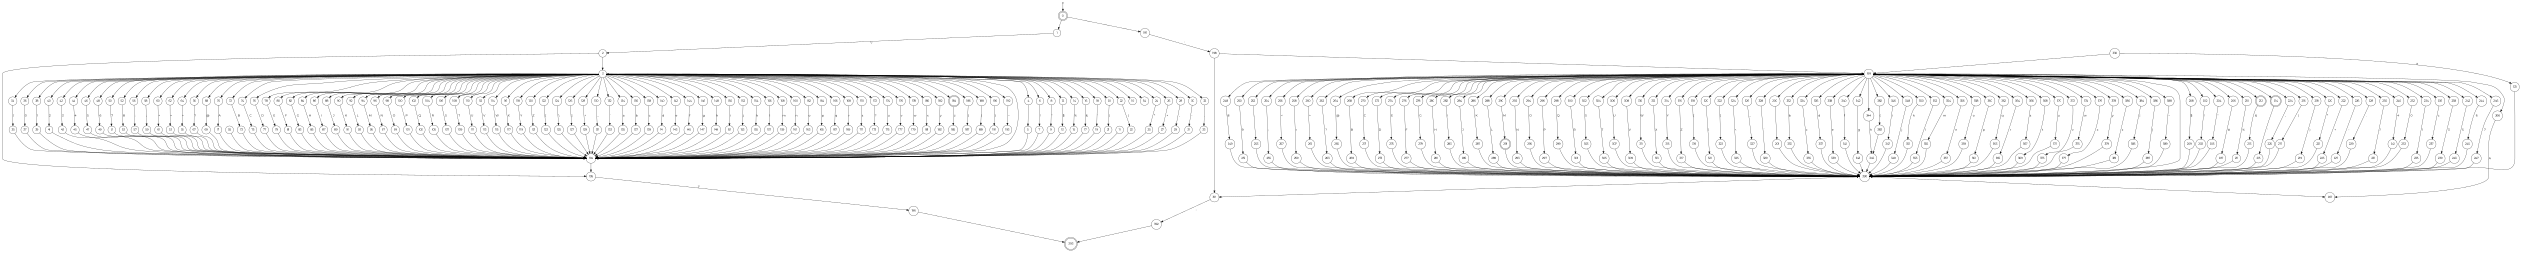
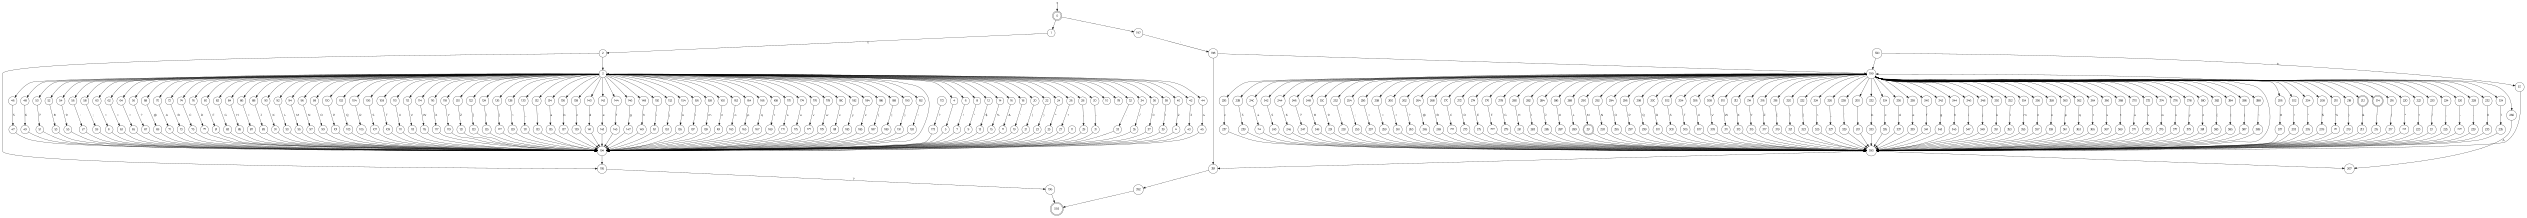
edge "3" -> "172": removed
node "184": shape doublecircle -> circle
edge "54" -> "55": added, label "9"
node "79": removed
edge "383" -> "345": now "383" -> "390"
